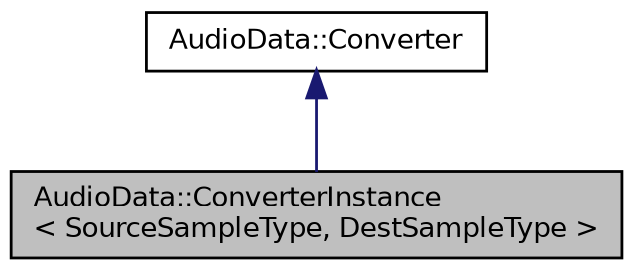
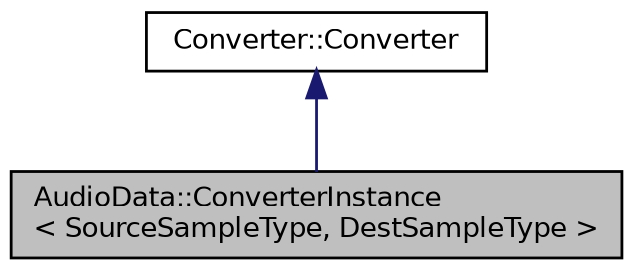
node "AudioData::Converter": label "AudioData::Converter" -> "Converter::Converter"
